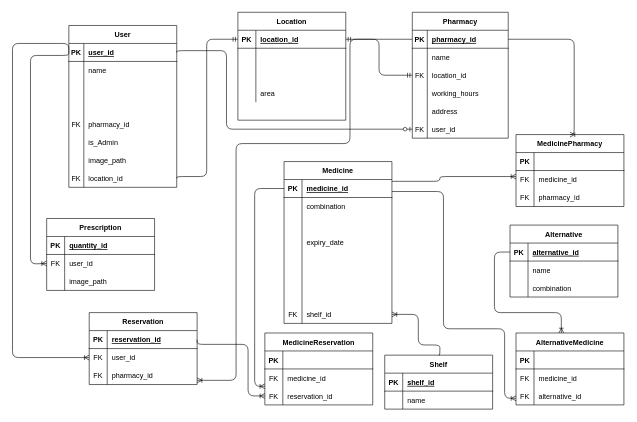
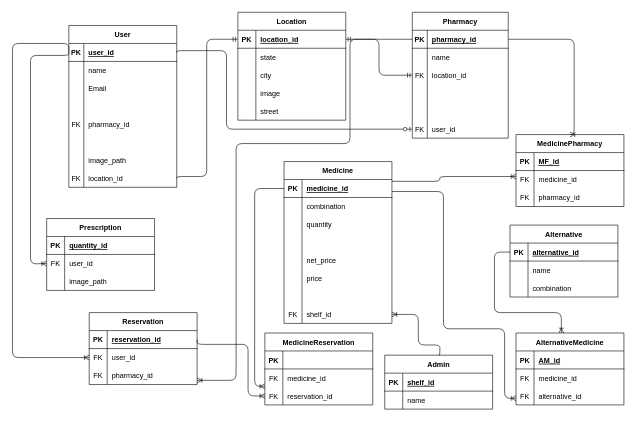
node "state": added
node "city": added
node "Email": added
node "working_hours": removed
node "area": label "area" -> "image"
node "street": added
node "address": removed
node "is_Admin": removed
node "MF_id": added
node "quantity": added
node "expiry_date": removed
node "net_price": added
node "price": added
node "AM_id": added
node "Shelf": label "Shelf" -> "Admin"
